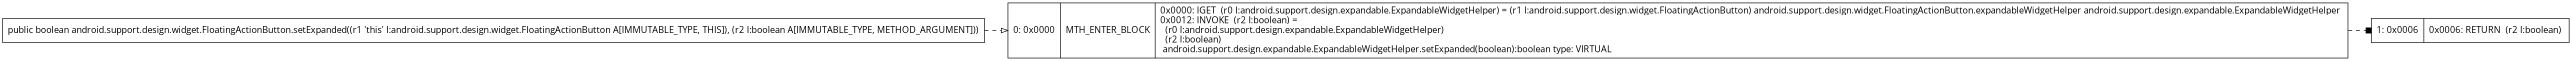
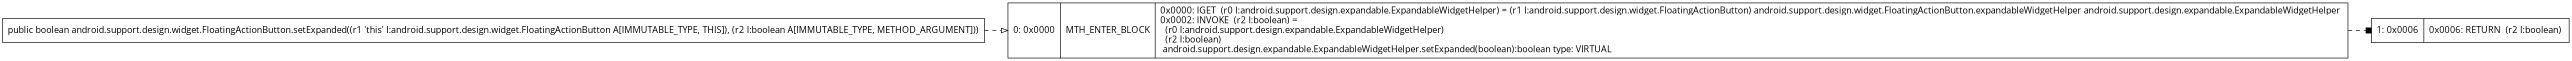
node "0: 0x0000": text "0x0012: INVOKE  (r2 I:boolean) =" -> "0x0002: INVOKE  (r2 I:boolean) ="
